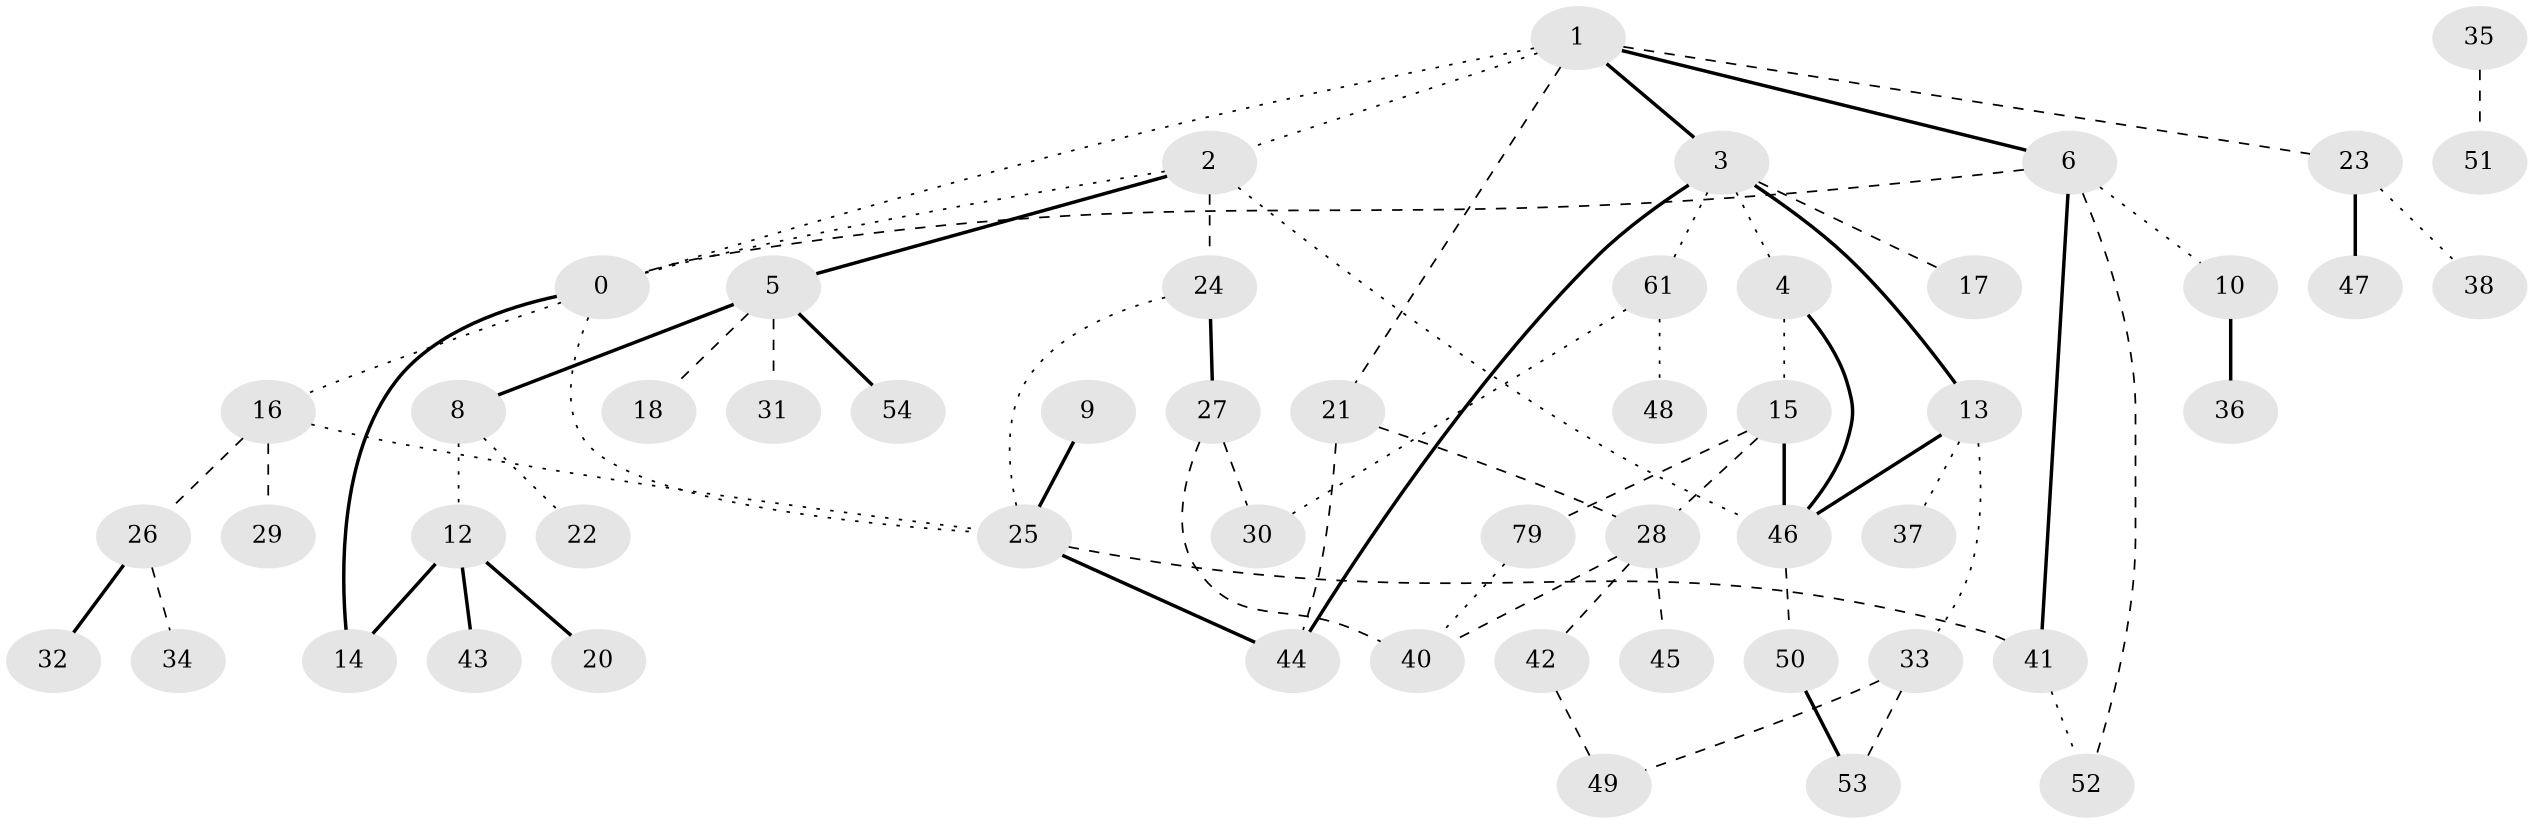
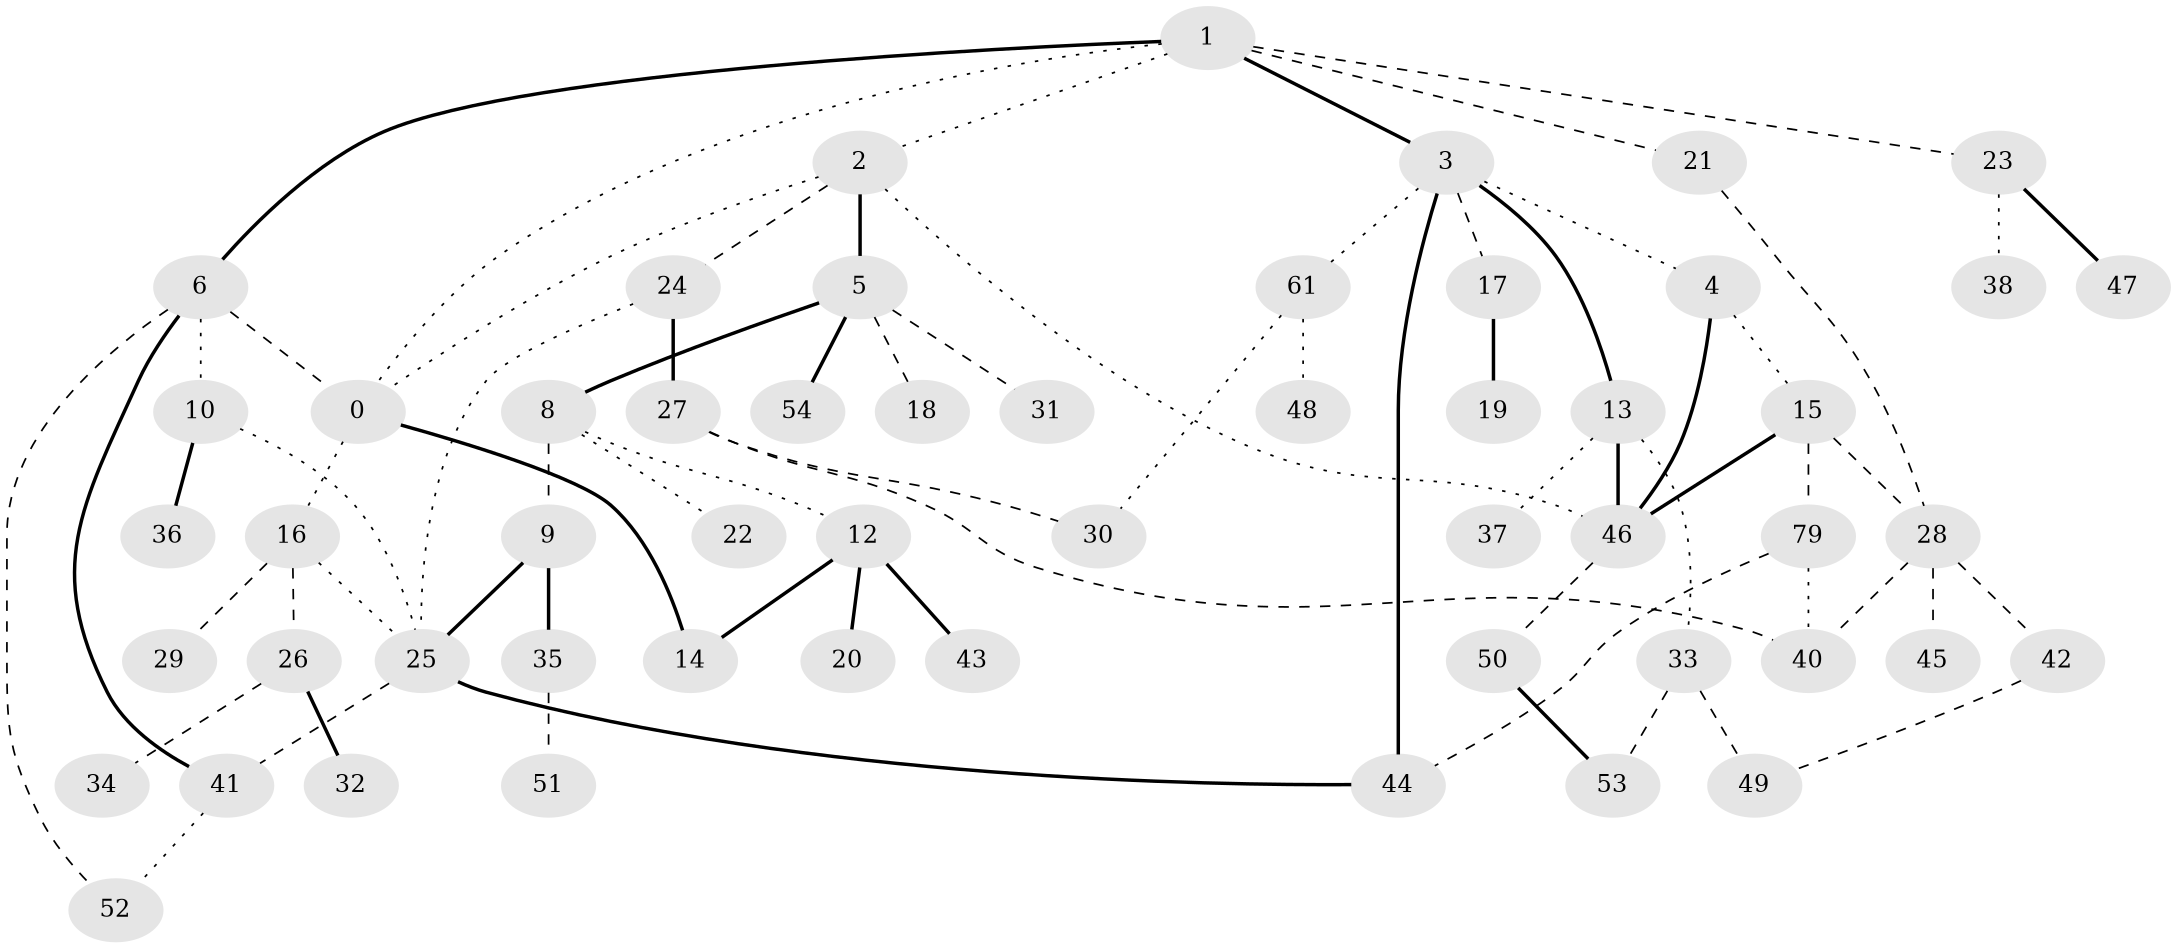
node "19": added
edge "0" -- "25": now "10" -- "25"
edge "8" -- "9": added
edge "21" -- "44": now "79" -- "44"
edge "9" -- "35": added
